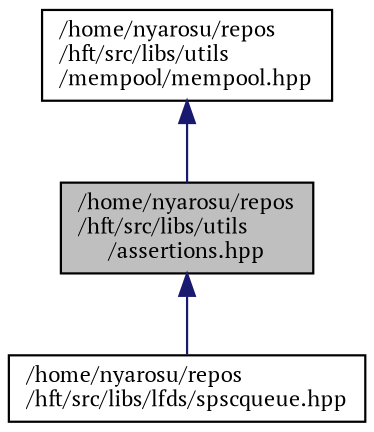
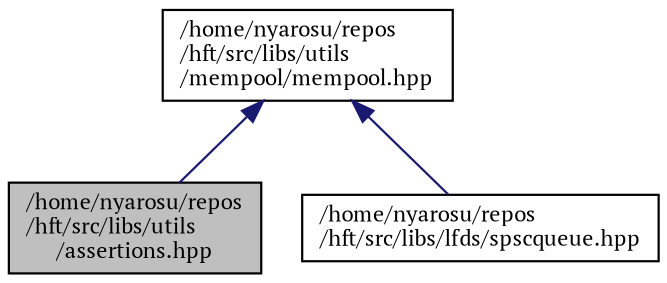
edge "/home/nyarosu/repos /hft/src/libs/lfds/spscqueue.hpp" -> "/home/nyarosu/repos /hft/src/libs/utils /assertions.hpp": now "/home/nyarosu/repos /hft/src/libs/lfds/spscqueue.hpp" -> "/home/nyarosu/repos /hft/src/libs/utils /mempool/mempool.hpp"
